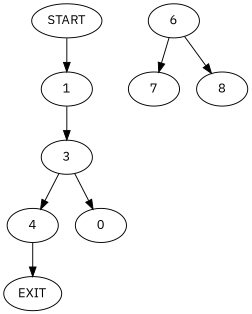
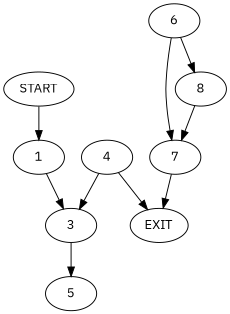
edge "8" -> "7": added
edge "3" -> "4": reversed
edge "7" -> "EXIT": added
node "0": label "0" -> "5"
